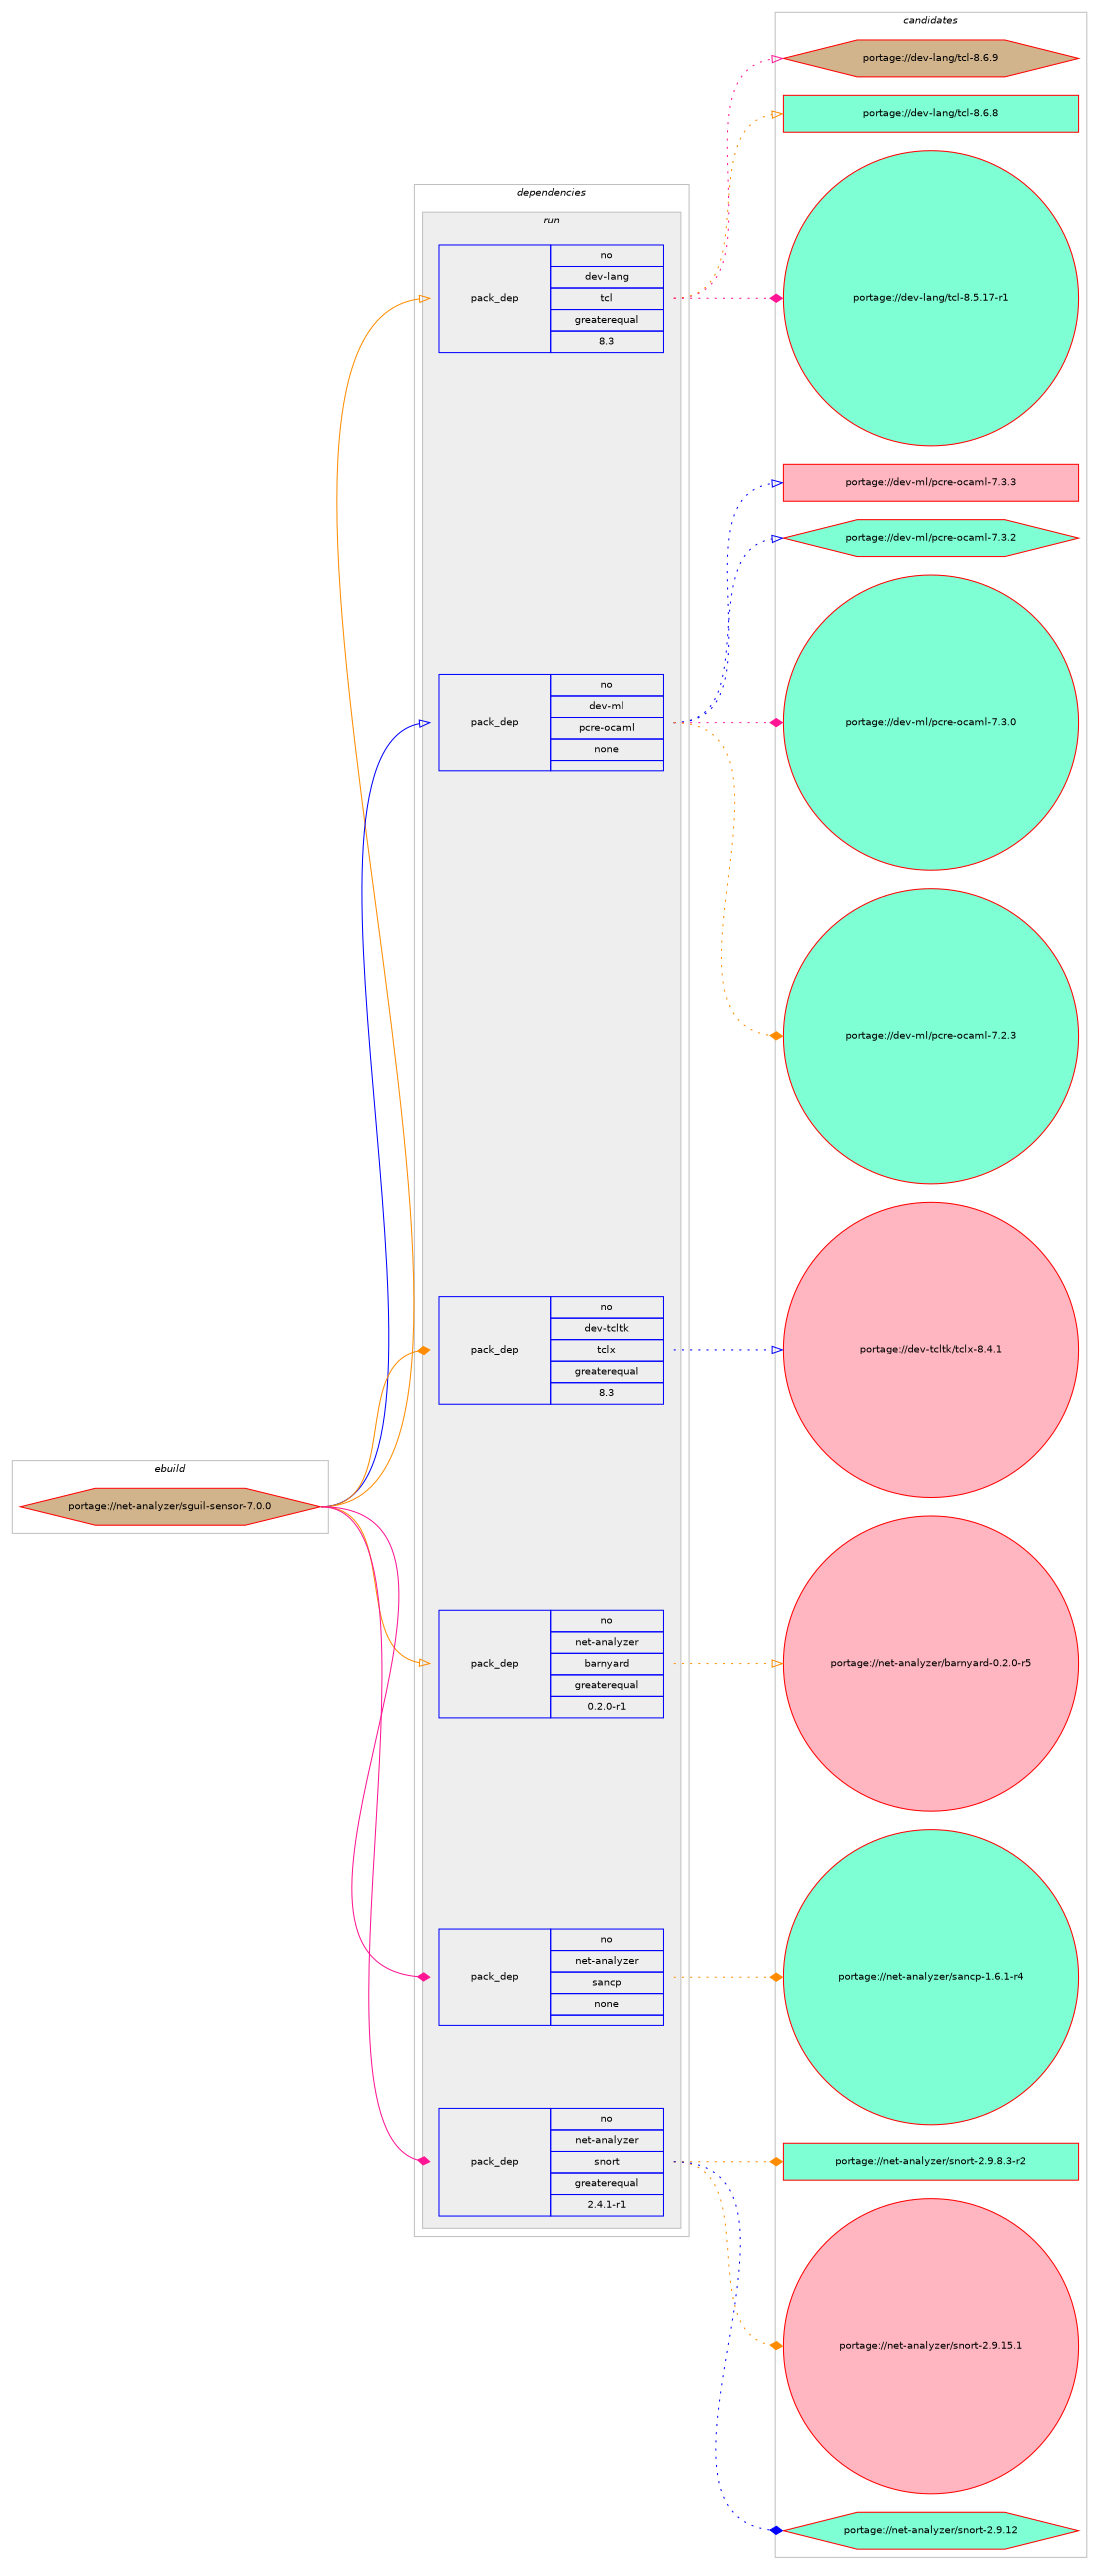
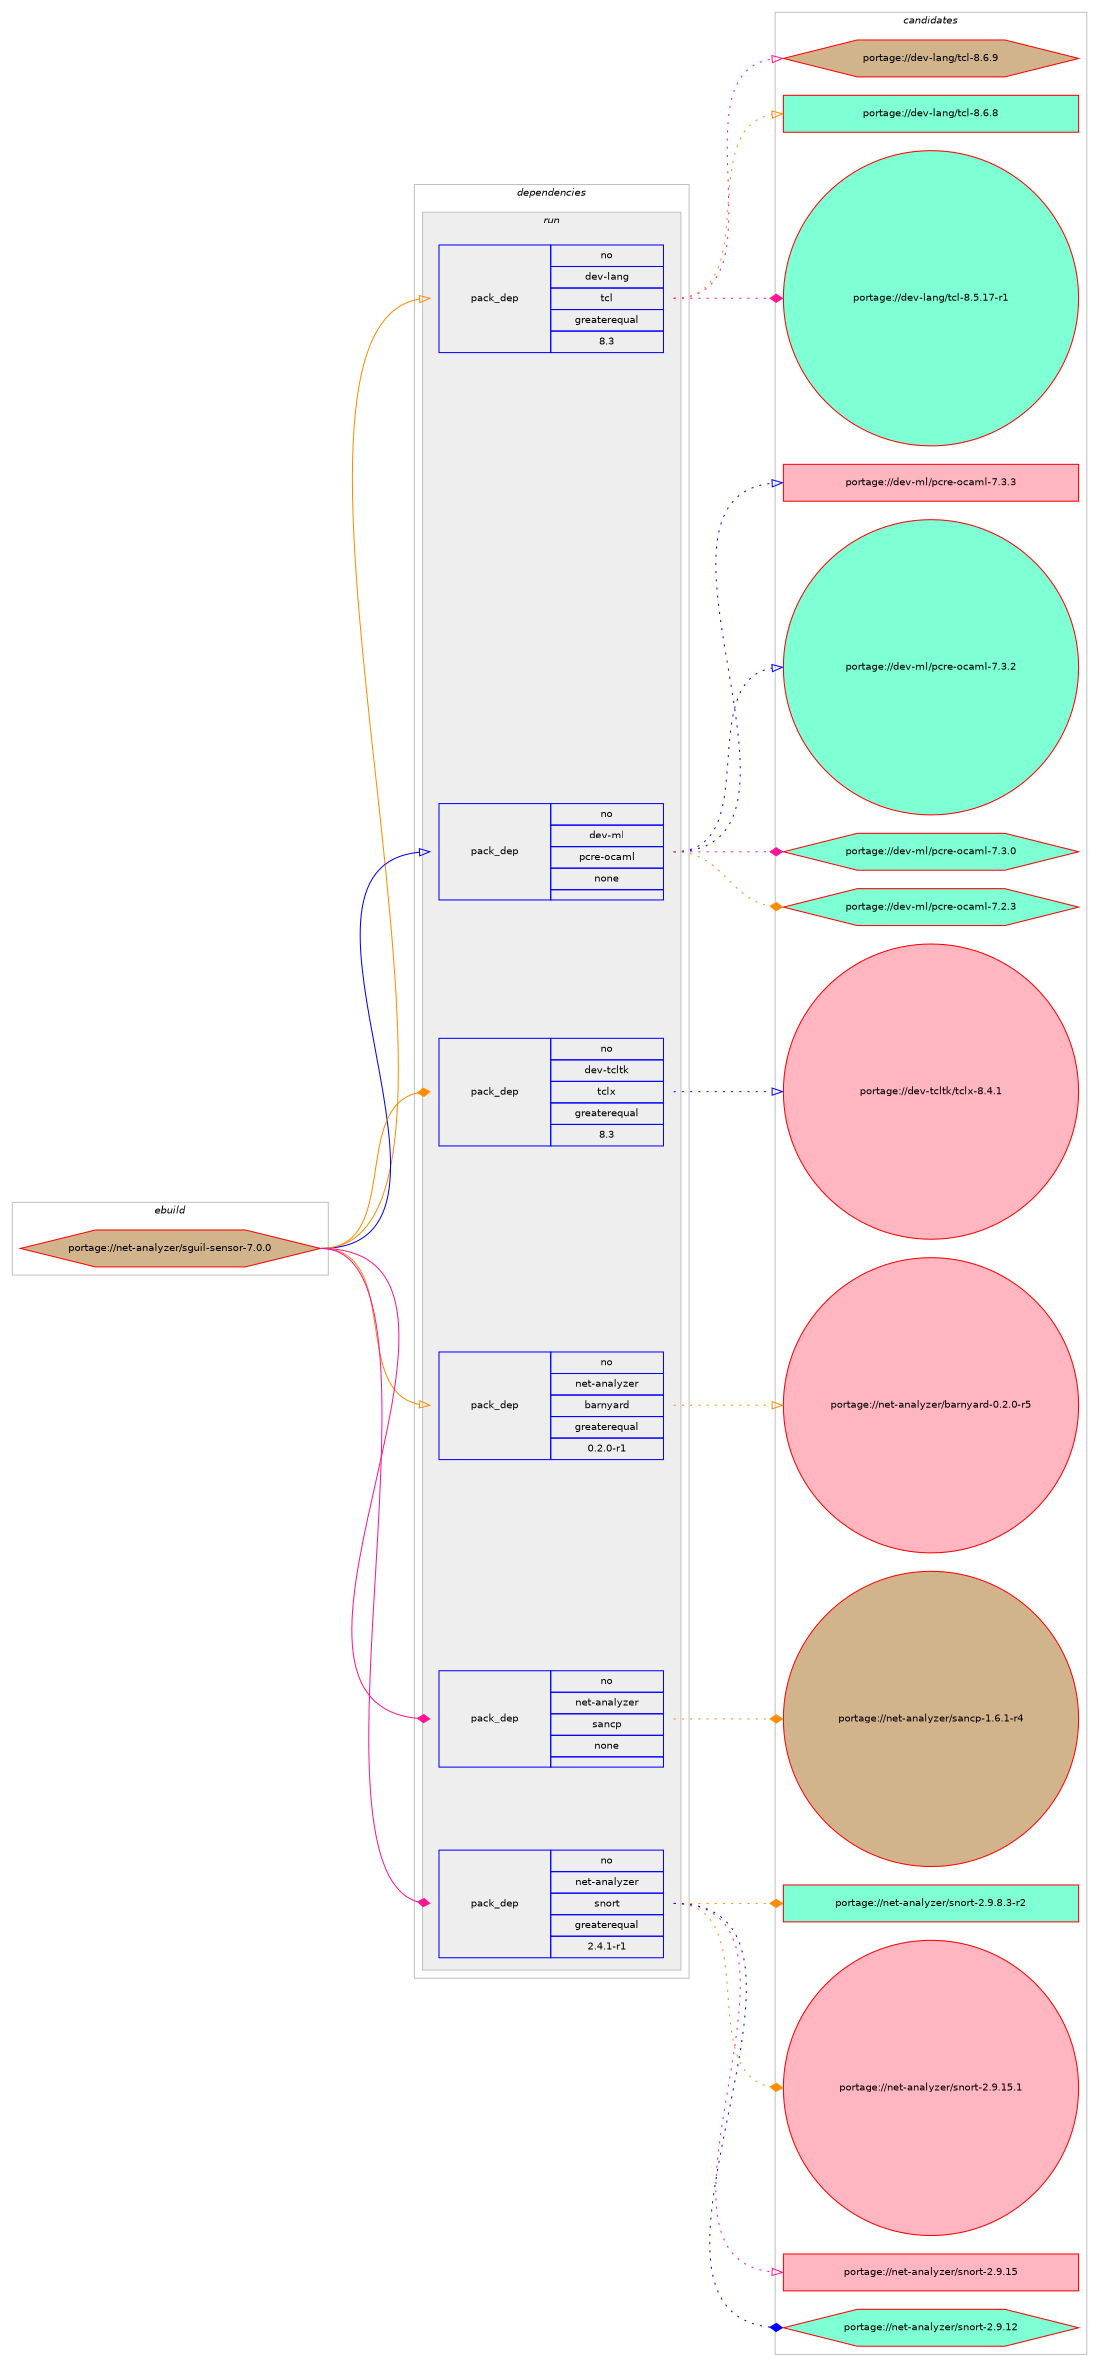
node "portage://dev-ml/pcre-ocaml-7.3.2": shape hexagon -> circle
node "portage://dev-ml/pcre-ocaml-7.3.0": shape circle -> hexagon
node "portage://dev-ml/pcre-ocaml-7.2.3": shape circle -> hexagon
node "portage://net-analyzer/sancp-1.6.1-r4": fillcolor aquamarine -> tan
node "portage://net-analyzer/snort-2.9.15": added
